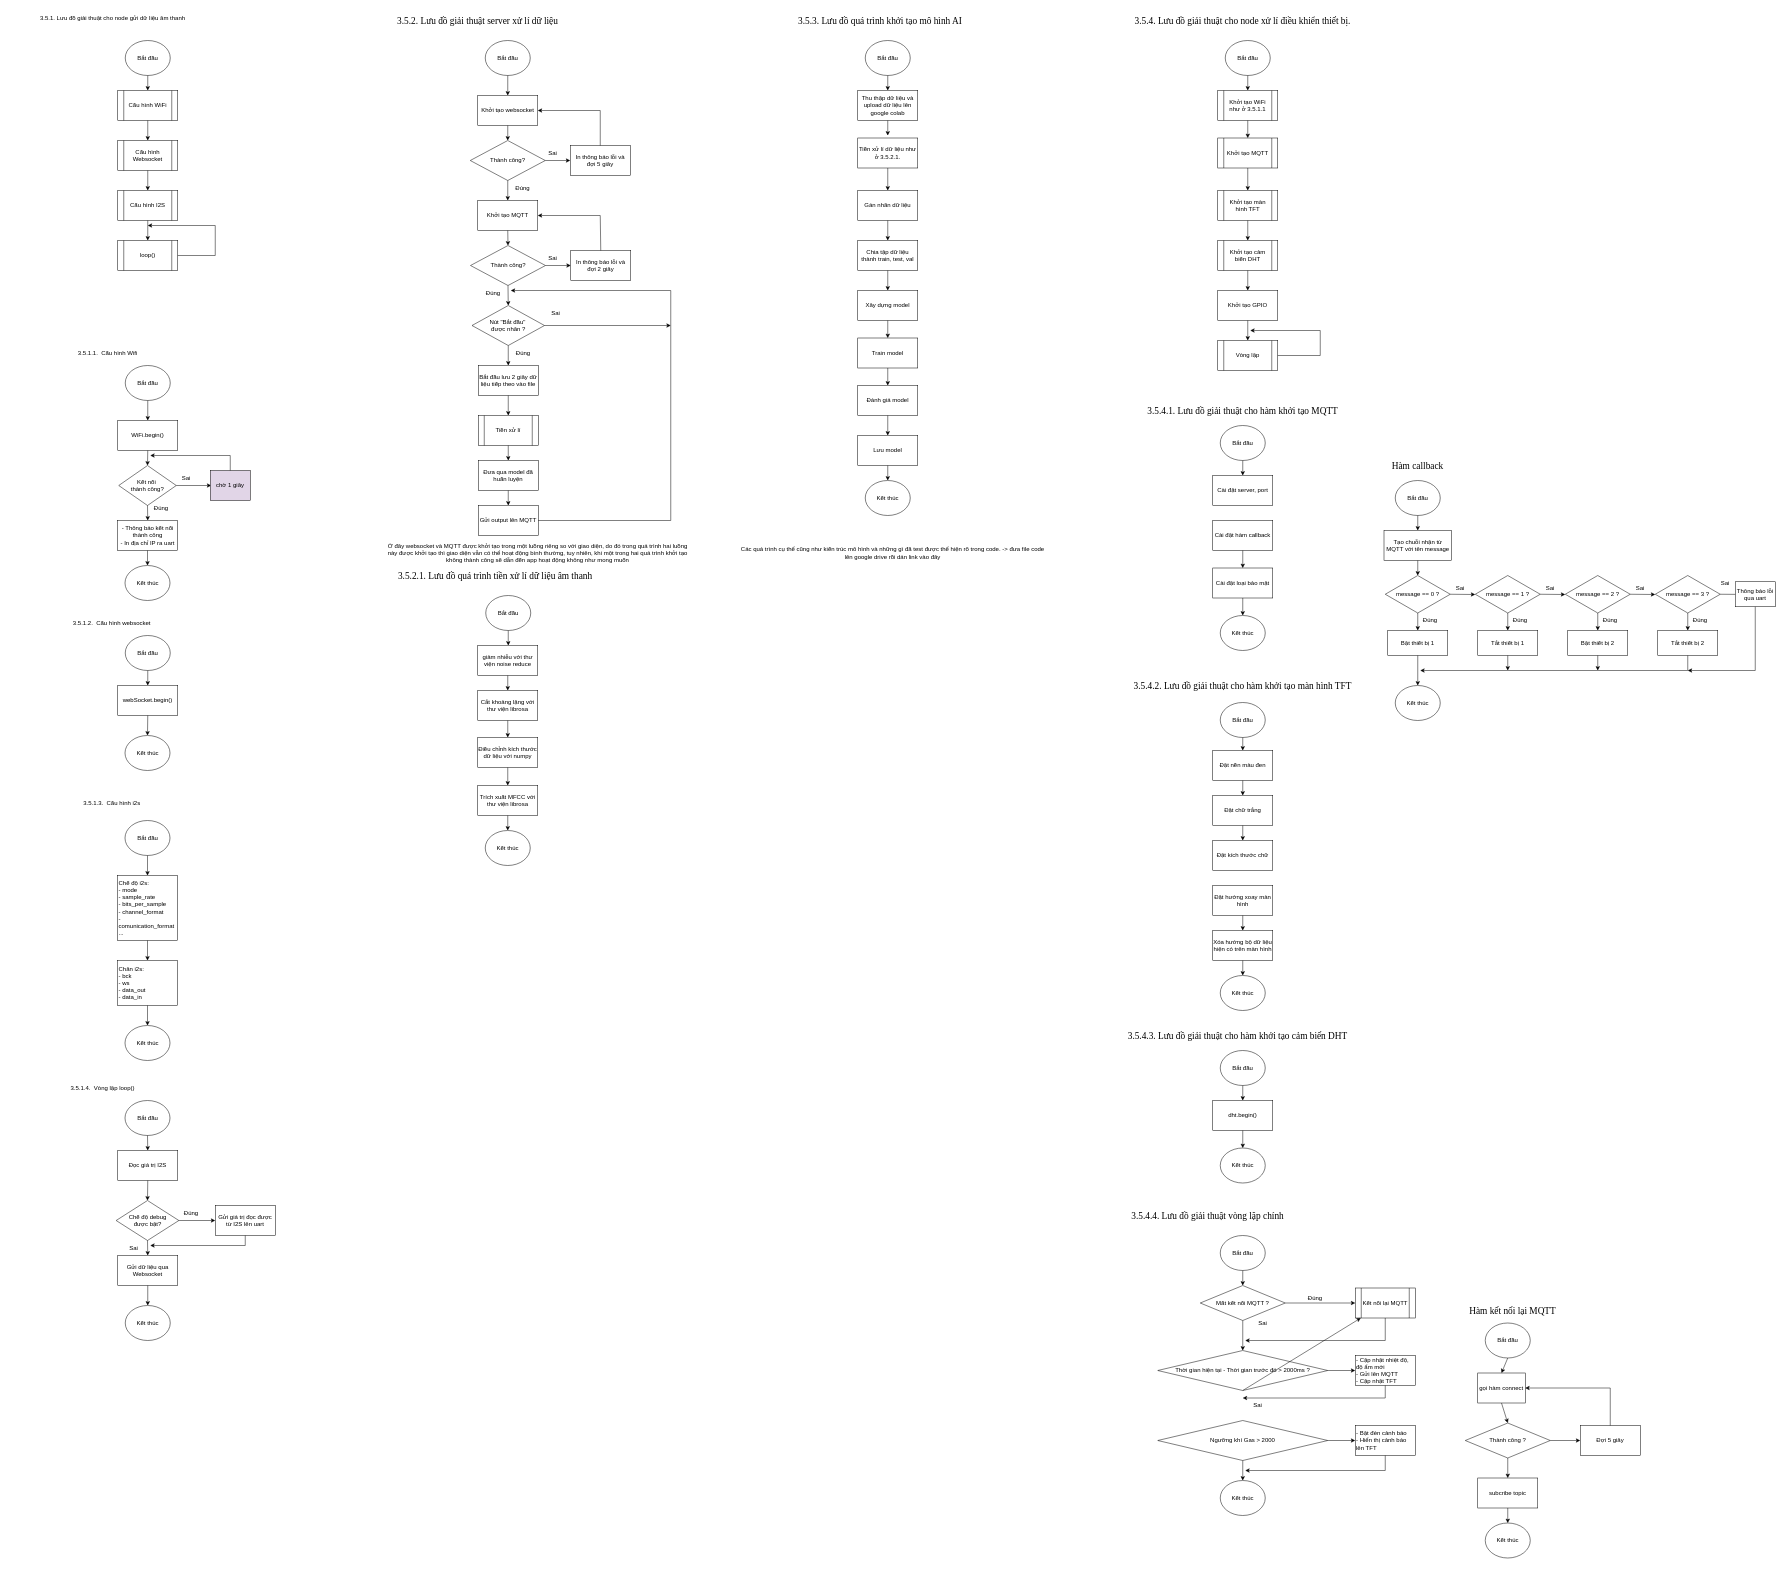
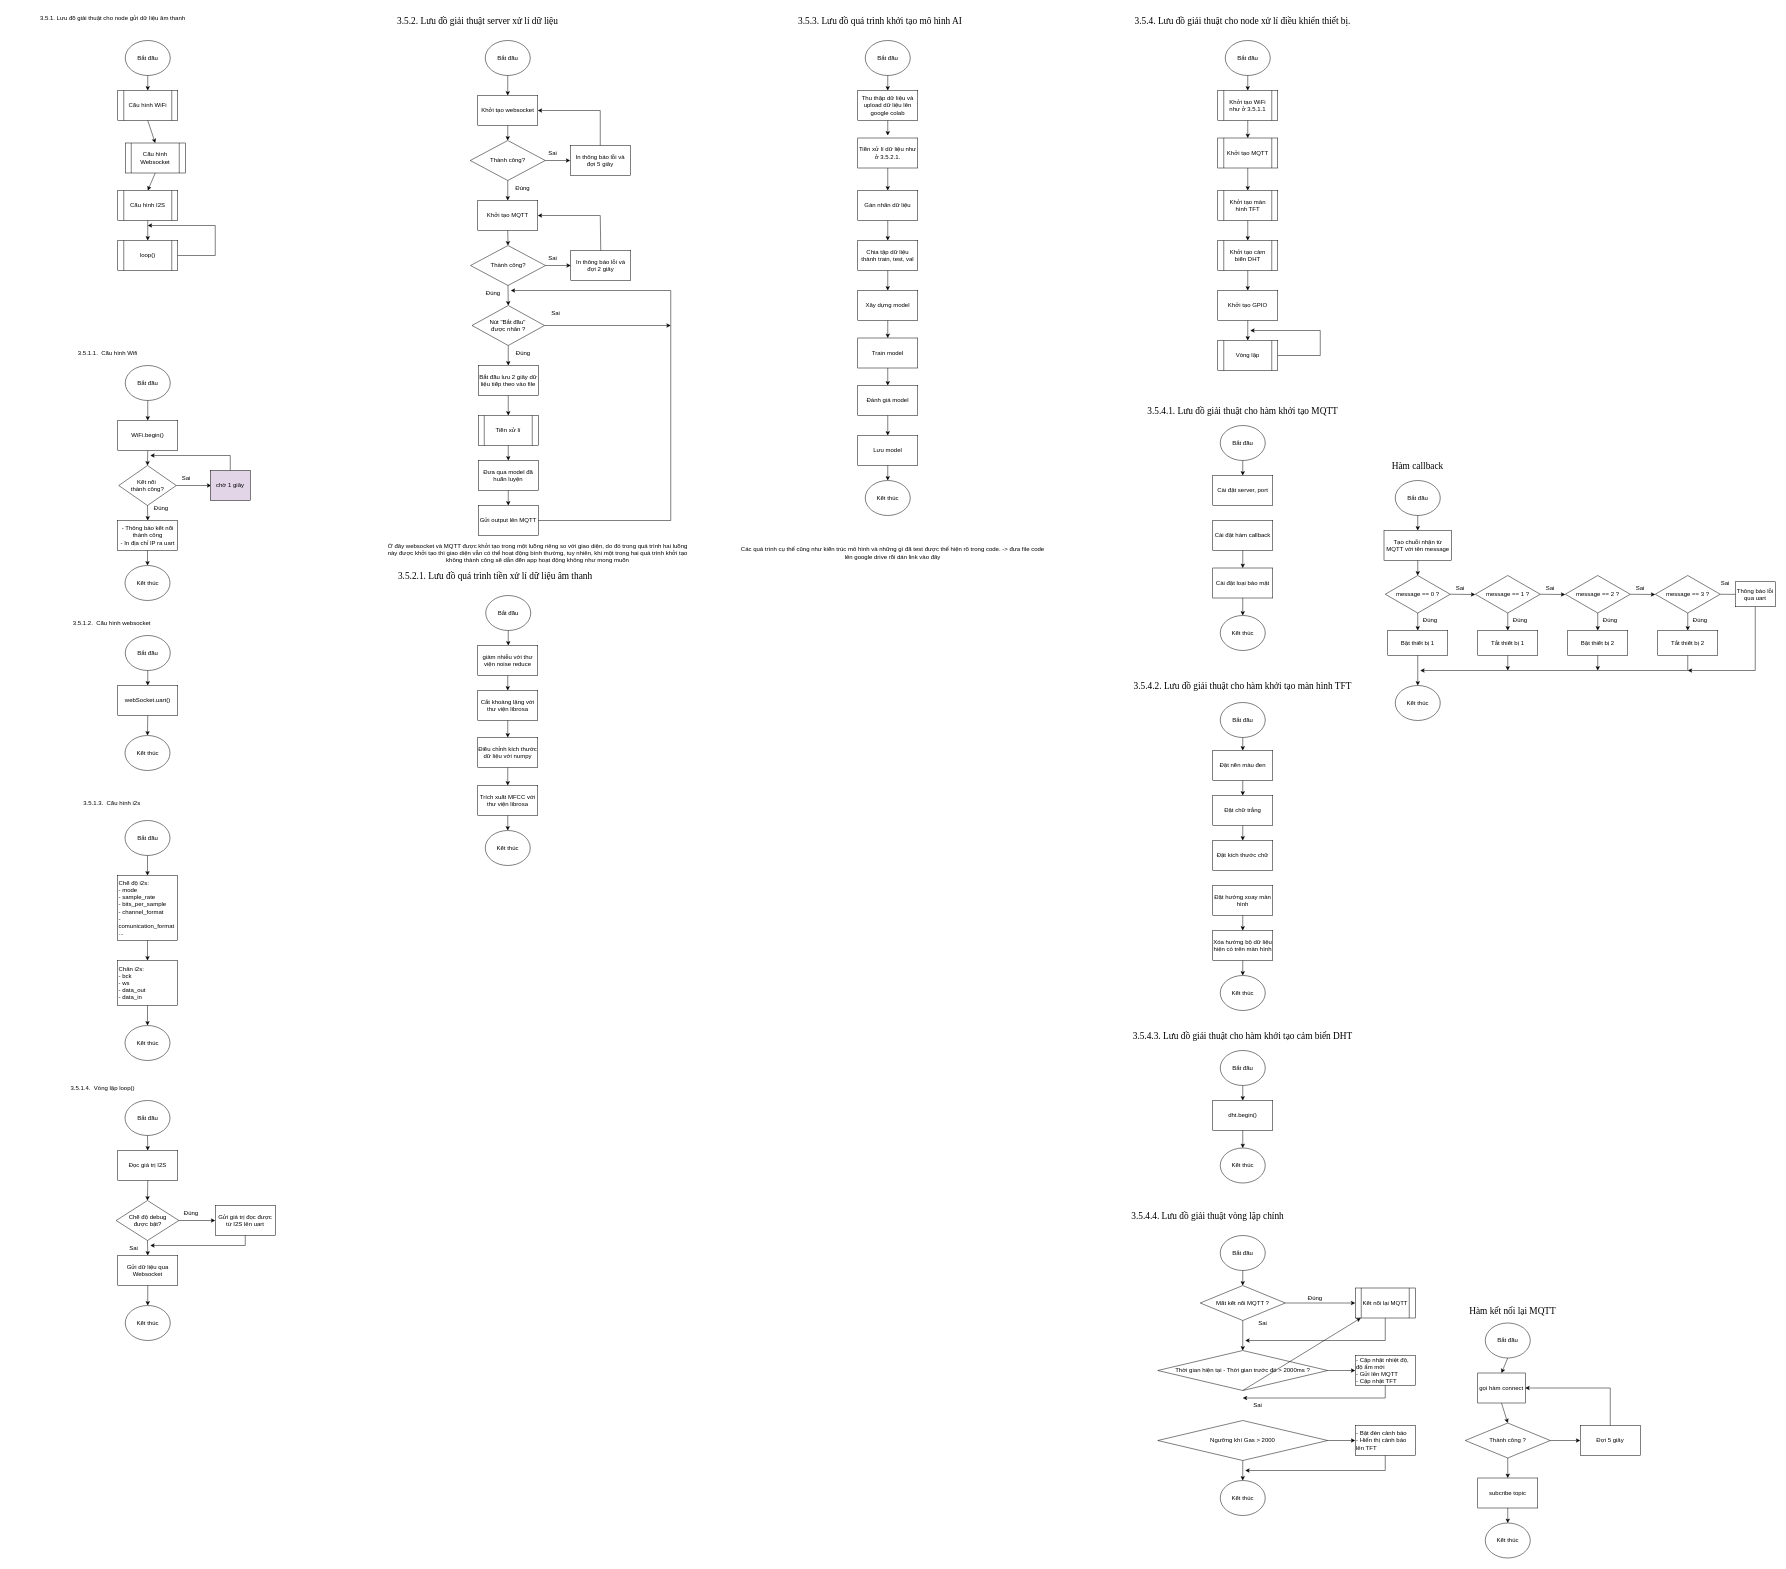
node "Cấu hình Websocket": moved (148, 155) -> (155, 158)
node "webSocket.begin()": label "webSocket.begin()" -> "webSocket.uart()"
node "3.5.4.3. Lưu đồ giải thuật cho hàm khởi tạo cảm biến DHT": moved (1238, 1033) -> (1243, 1033)
